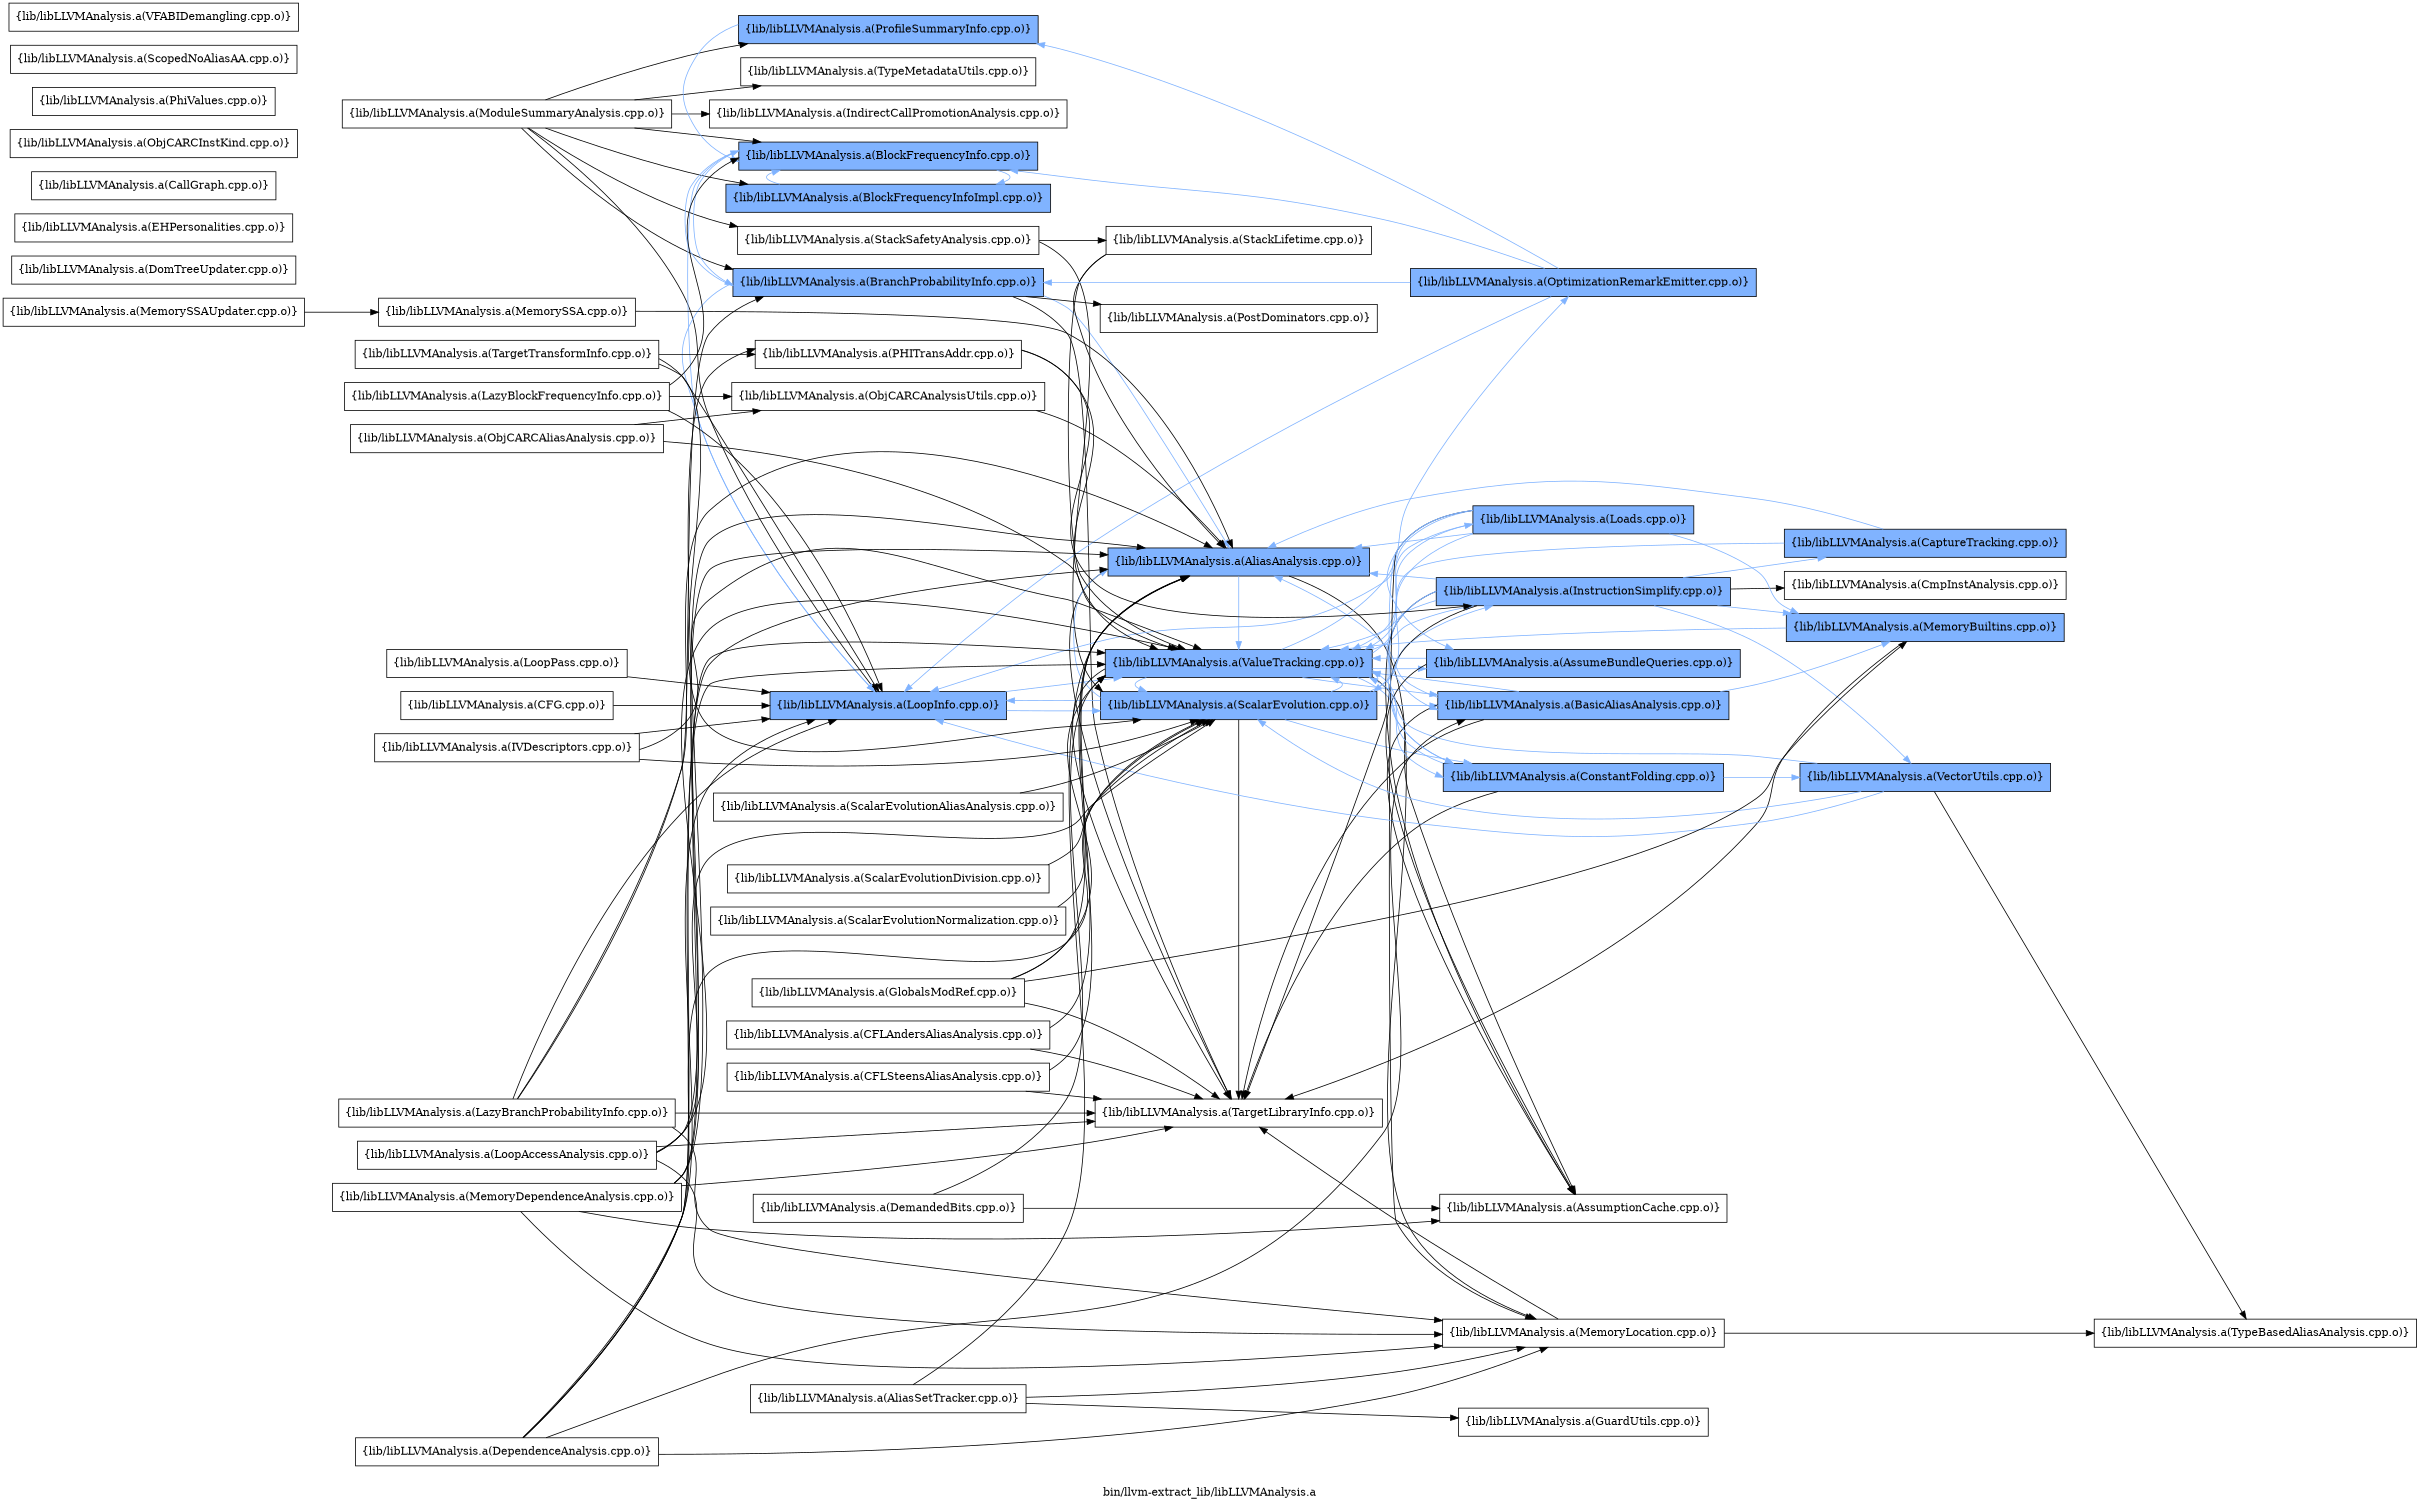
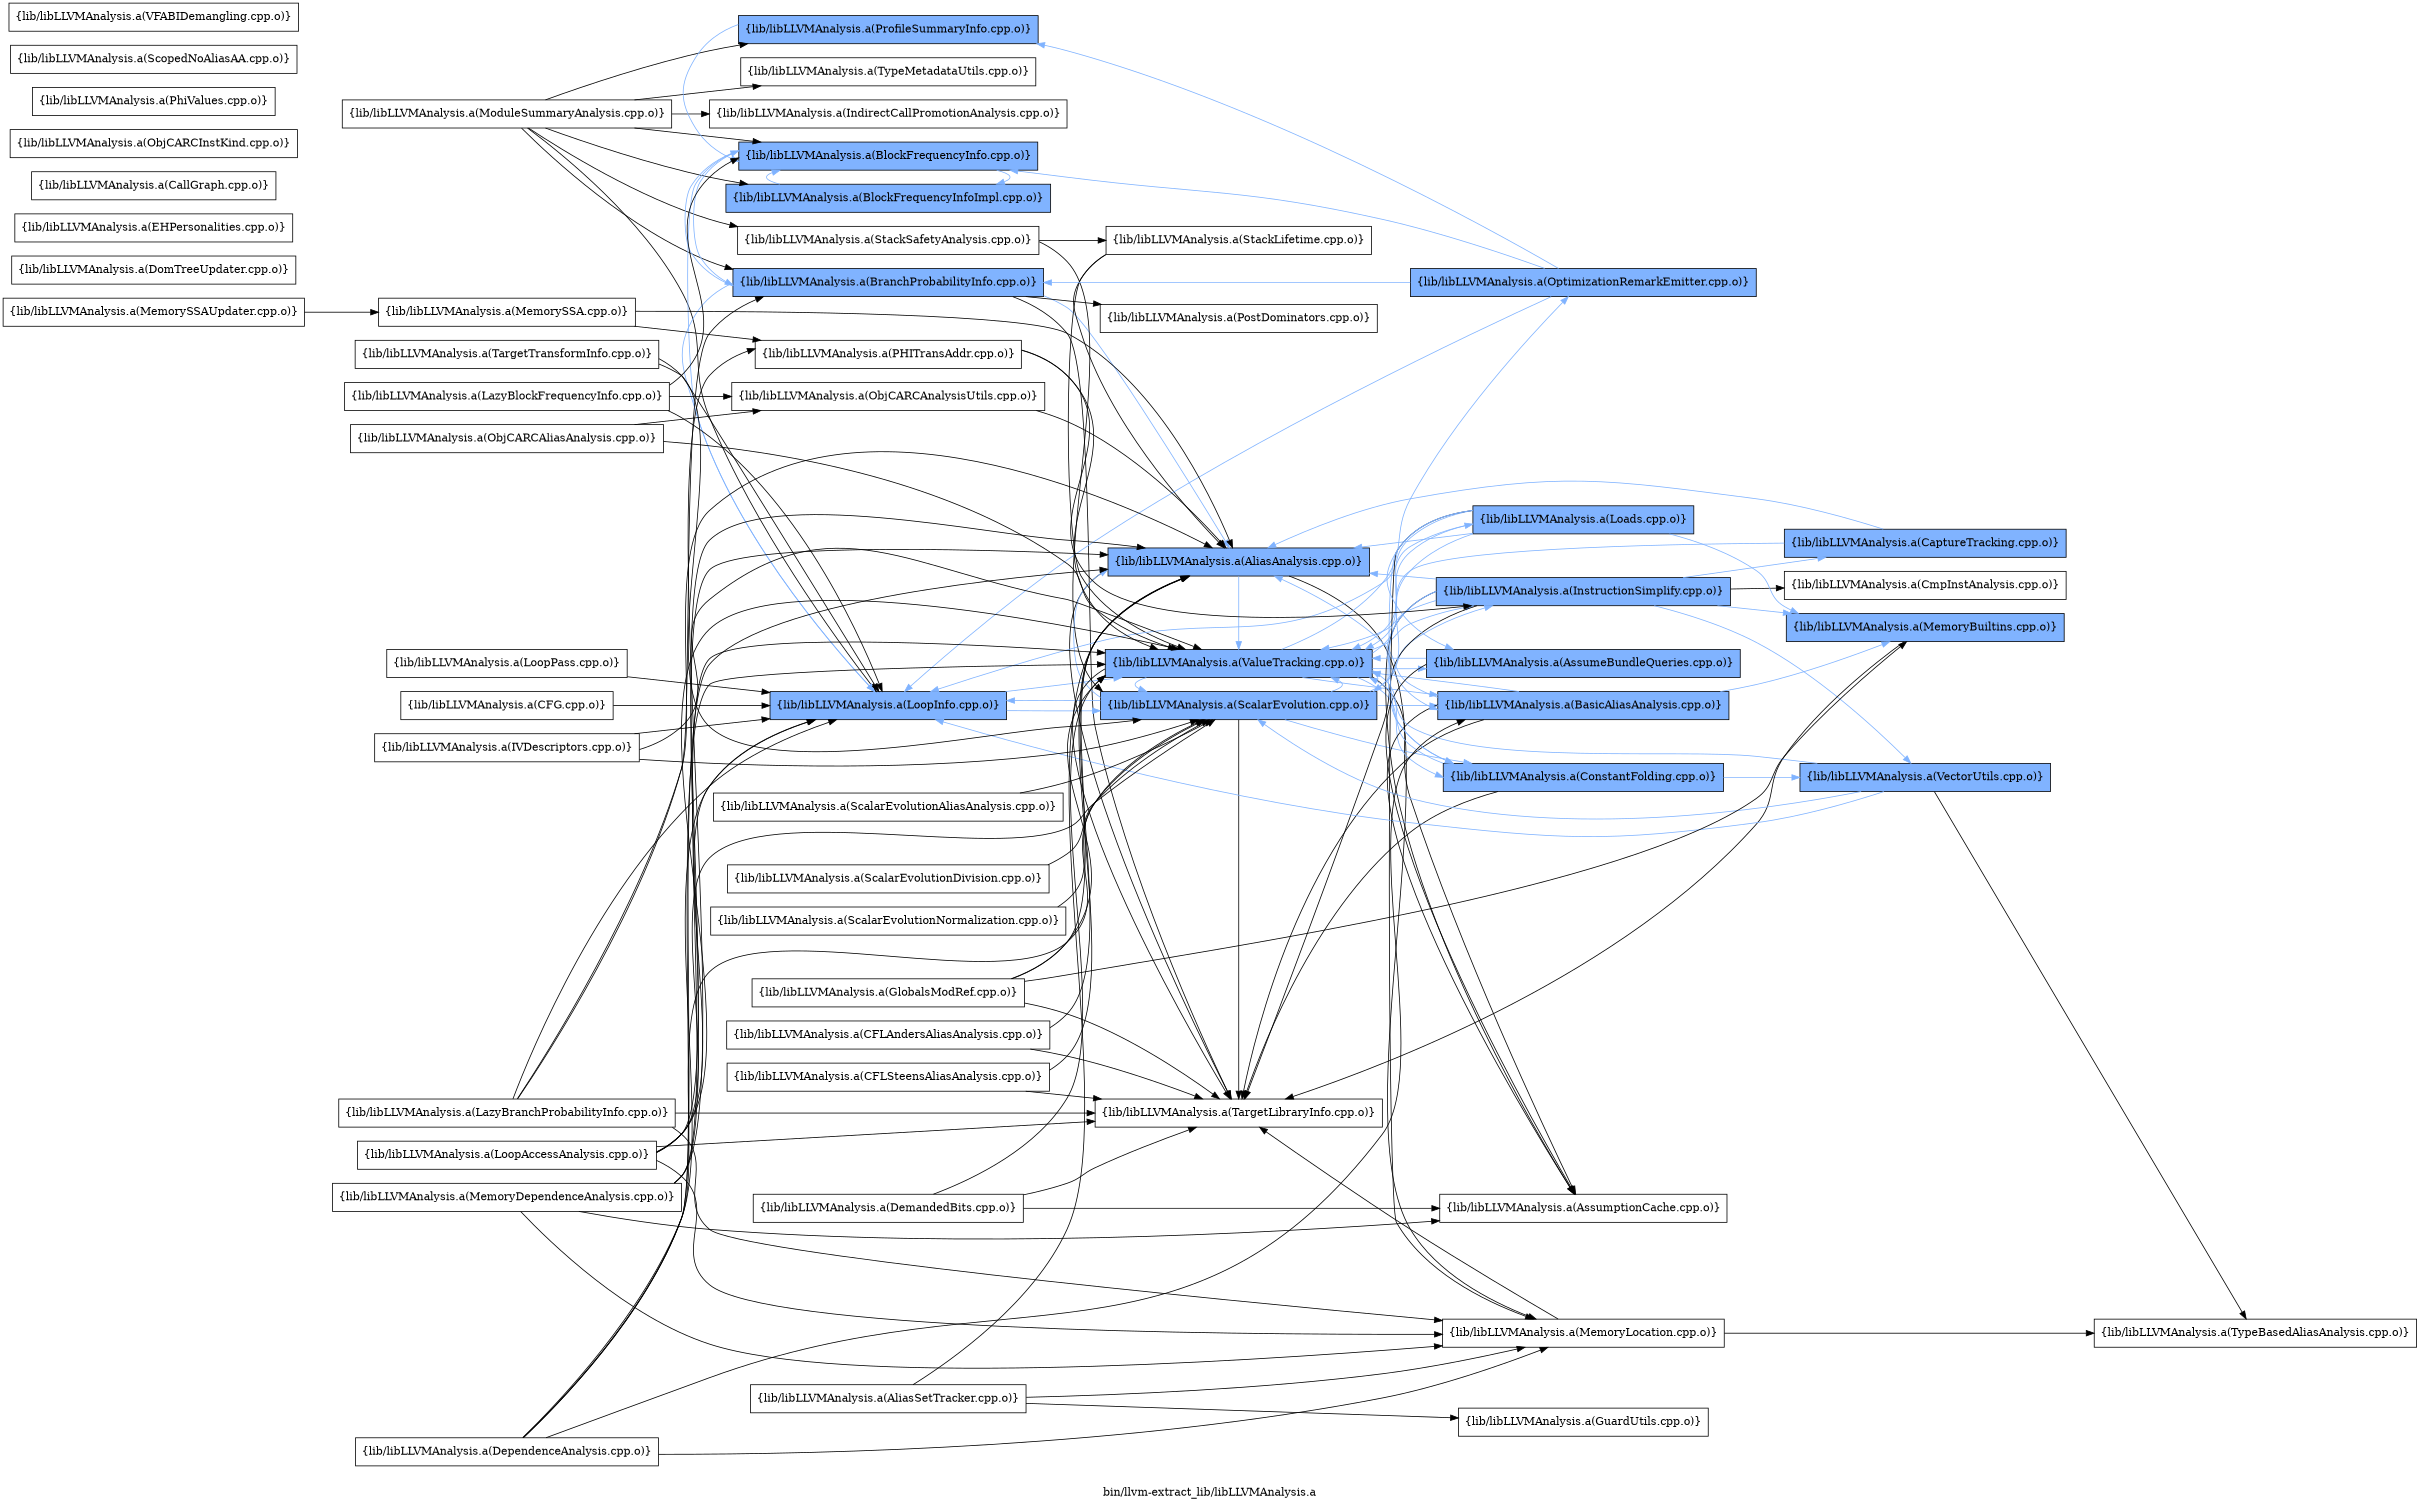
edge "{lib/libLLVMAnalysis.a(TargetTransformInfo.cpp.o)}" -> "{lib/libLLVMAnalysis.a(PHITransAddr.cpp.o)}": now "{lib/libLLVMAnalysis.a(MemorySSA.cpp.o)}" -> "{lib/libLLVMAnalysis.a(PHITransAddr.cpp.o)}"
edge "{lib/libLLVMAnalysis.a(MemoryBuiltins.cpp.o)}" -> "{lib/libLLVMAnalysis.a(ValueTracking.cpp.o)}": removed
edge "{lib/libLLVMAnalysis.a(LoopAccessAnalysis.cpp.o)}" -> "{lib/libLLVMAnalysis.a(LoopInfo.cpp.o)}": added
edge "{lib/libLLVMAnalysis.a(MemoryDependenceAnalysis.cpp.o)}" -> "{lib/libLLVMAnalysis.a(TargetLibraryInfo.cpp.o)}": now "{lib/libLLVMAnalysis.a(DemandedBits.cpp.o)}" -> "{lib/libLLVMAnalysis.a(TargetLibraryInfo.cpp.o)}"
